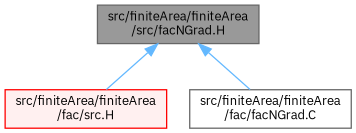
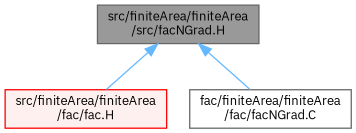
node "src/finiteArea/finiteArea /fac/src.H": label "src/finiteArea/finiteArea /fac/src.H" -> "src/finiteArea/finiteArea /fac/fac.H"
node "src/finiteArea/finiteArea /fac/facNGrad.C": label "src/finiteArea/finiteArea /fac/facNGrad.C" -> "fac/finiteArea/finiteArea /fac/facNGrad.C"
